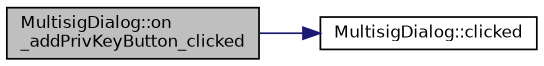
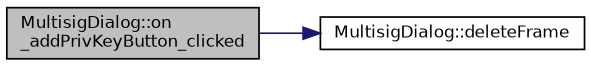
node "MultisigDialog::clicked": label "MultisigDialog::clicked" -> "MultisigDialog::deleteFrame"
